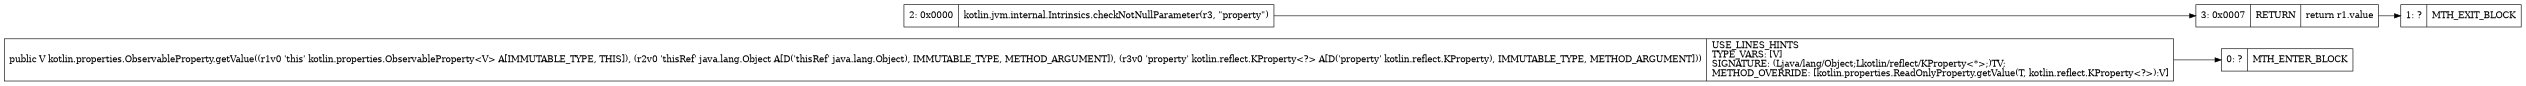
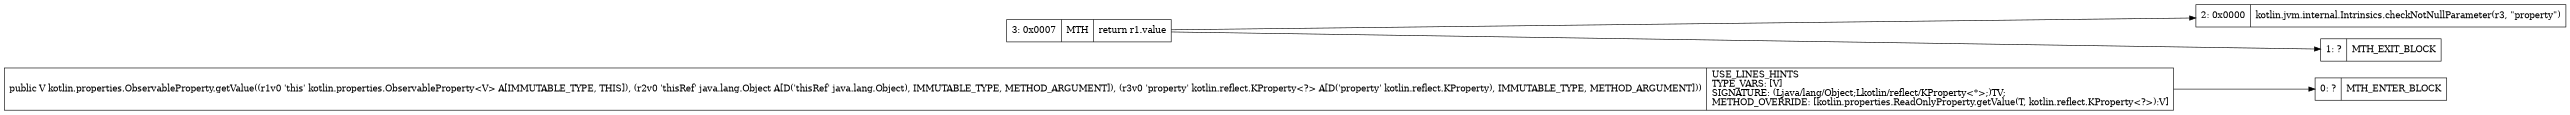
edge "2: 0x0000" -> "3: 0x0007": reversed
node "3: 0x0007": text "RETURN" -> "MTH"
